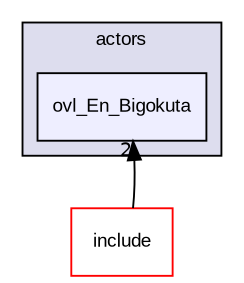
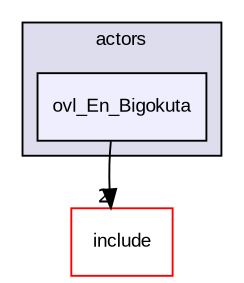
edge "include" -> "ovl_En_Bigokuta": reversed
